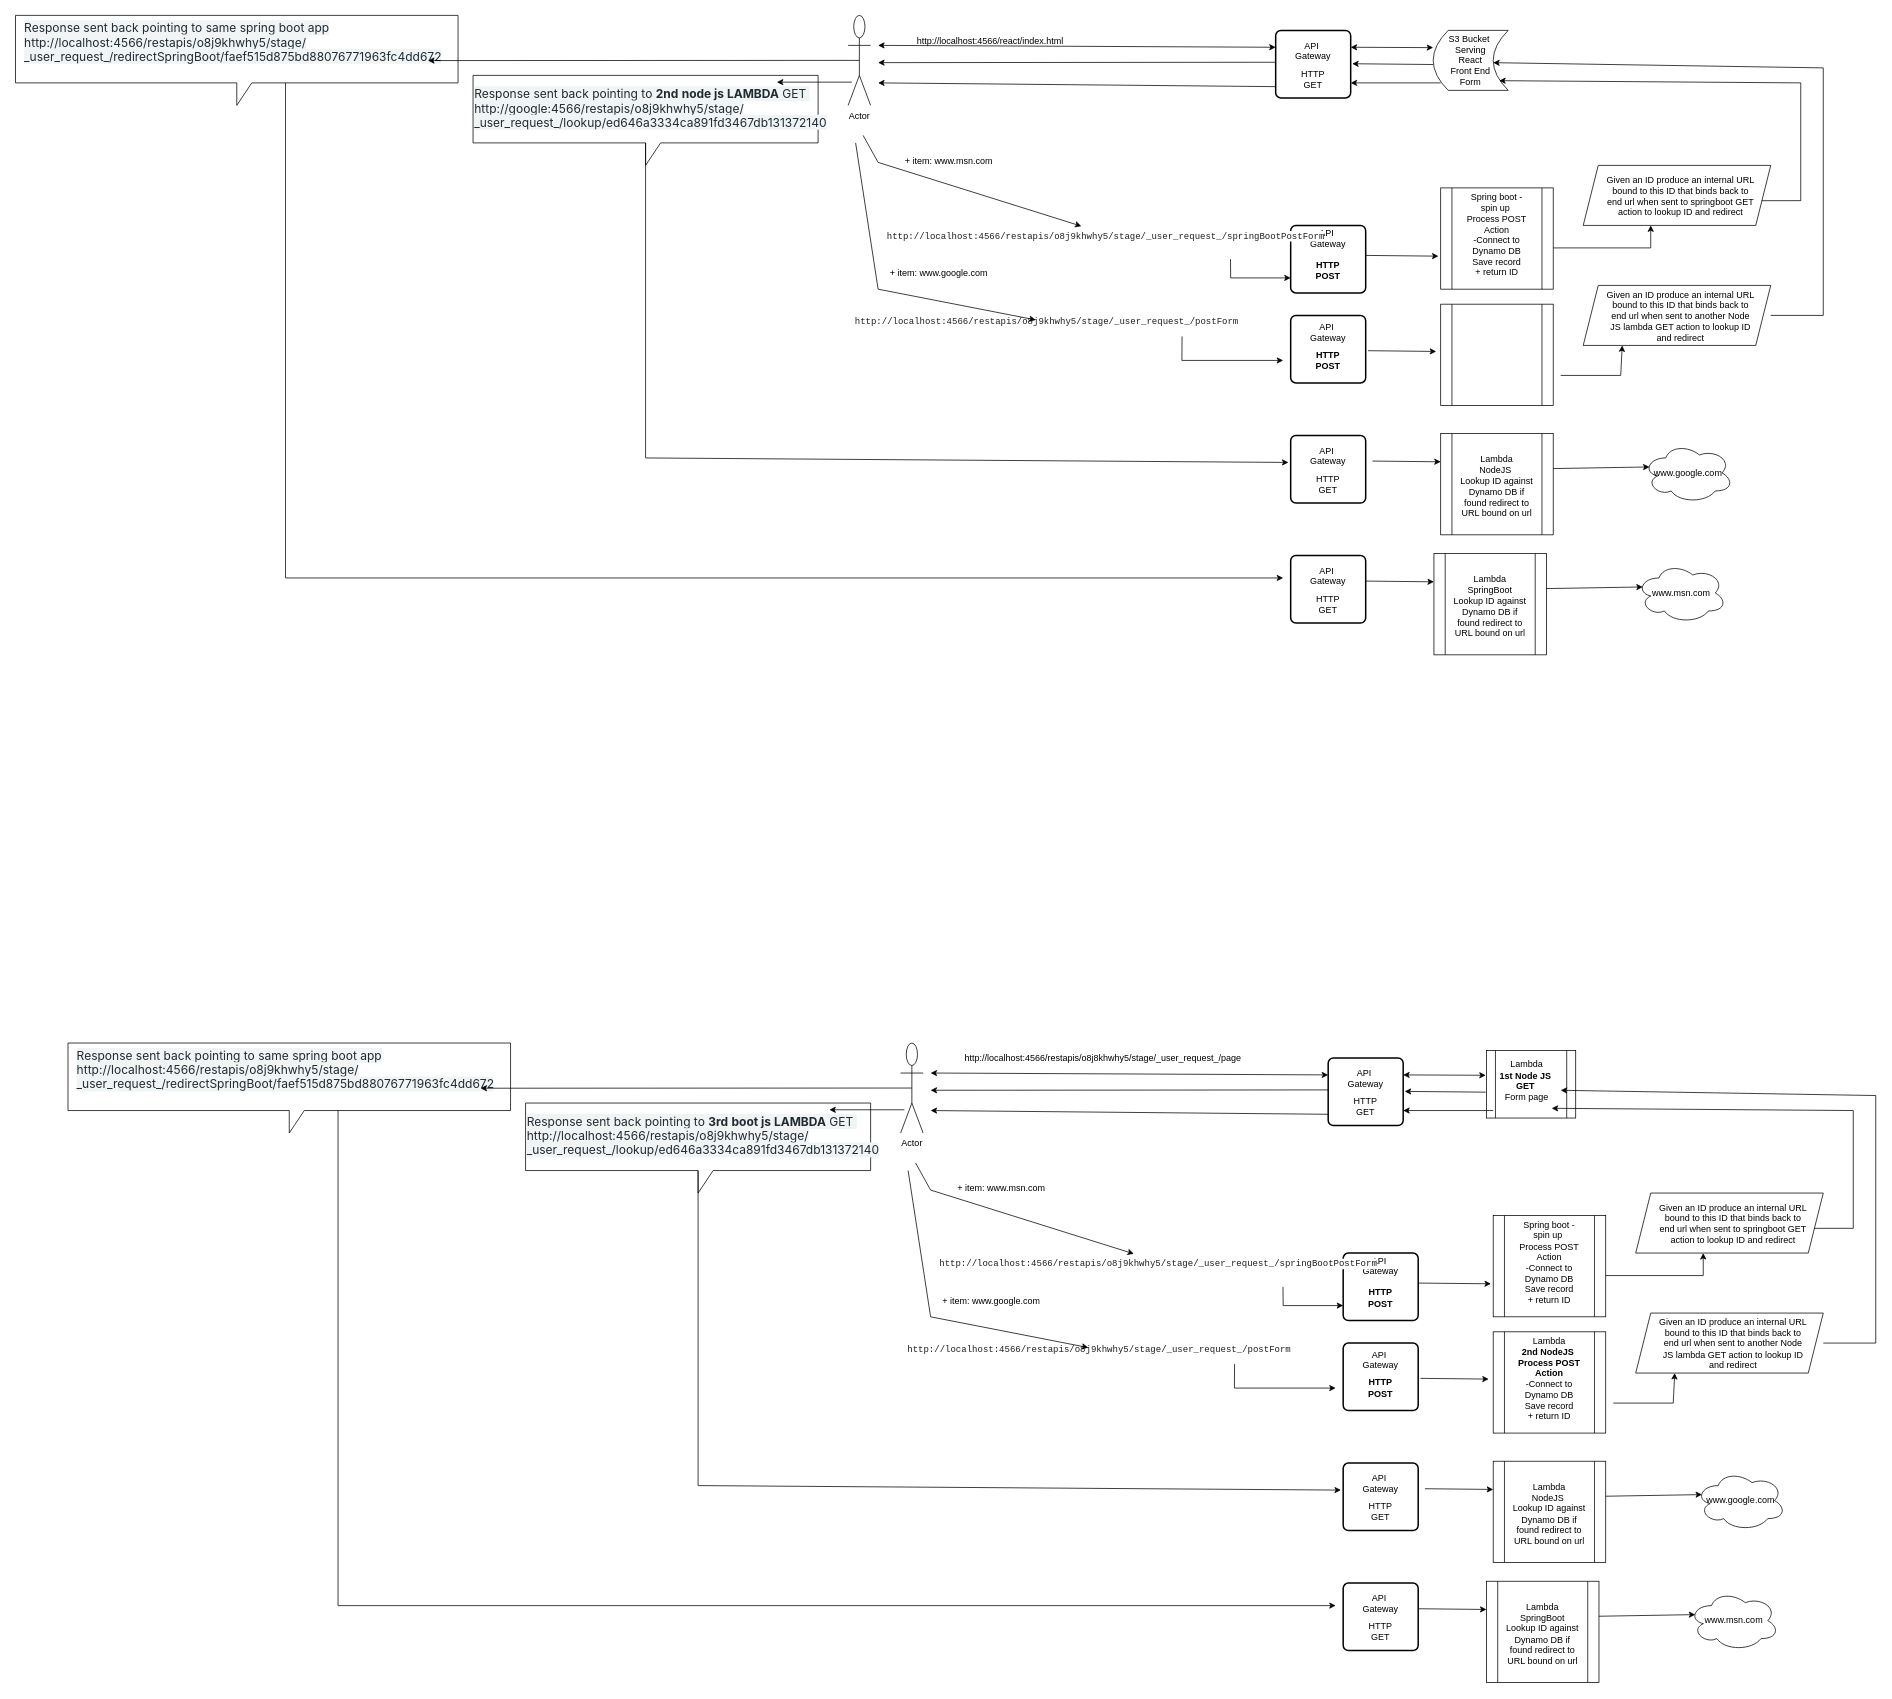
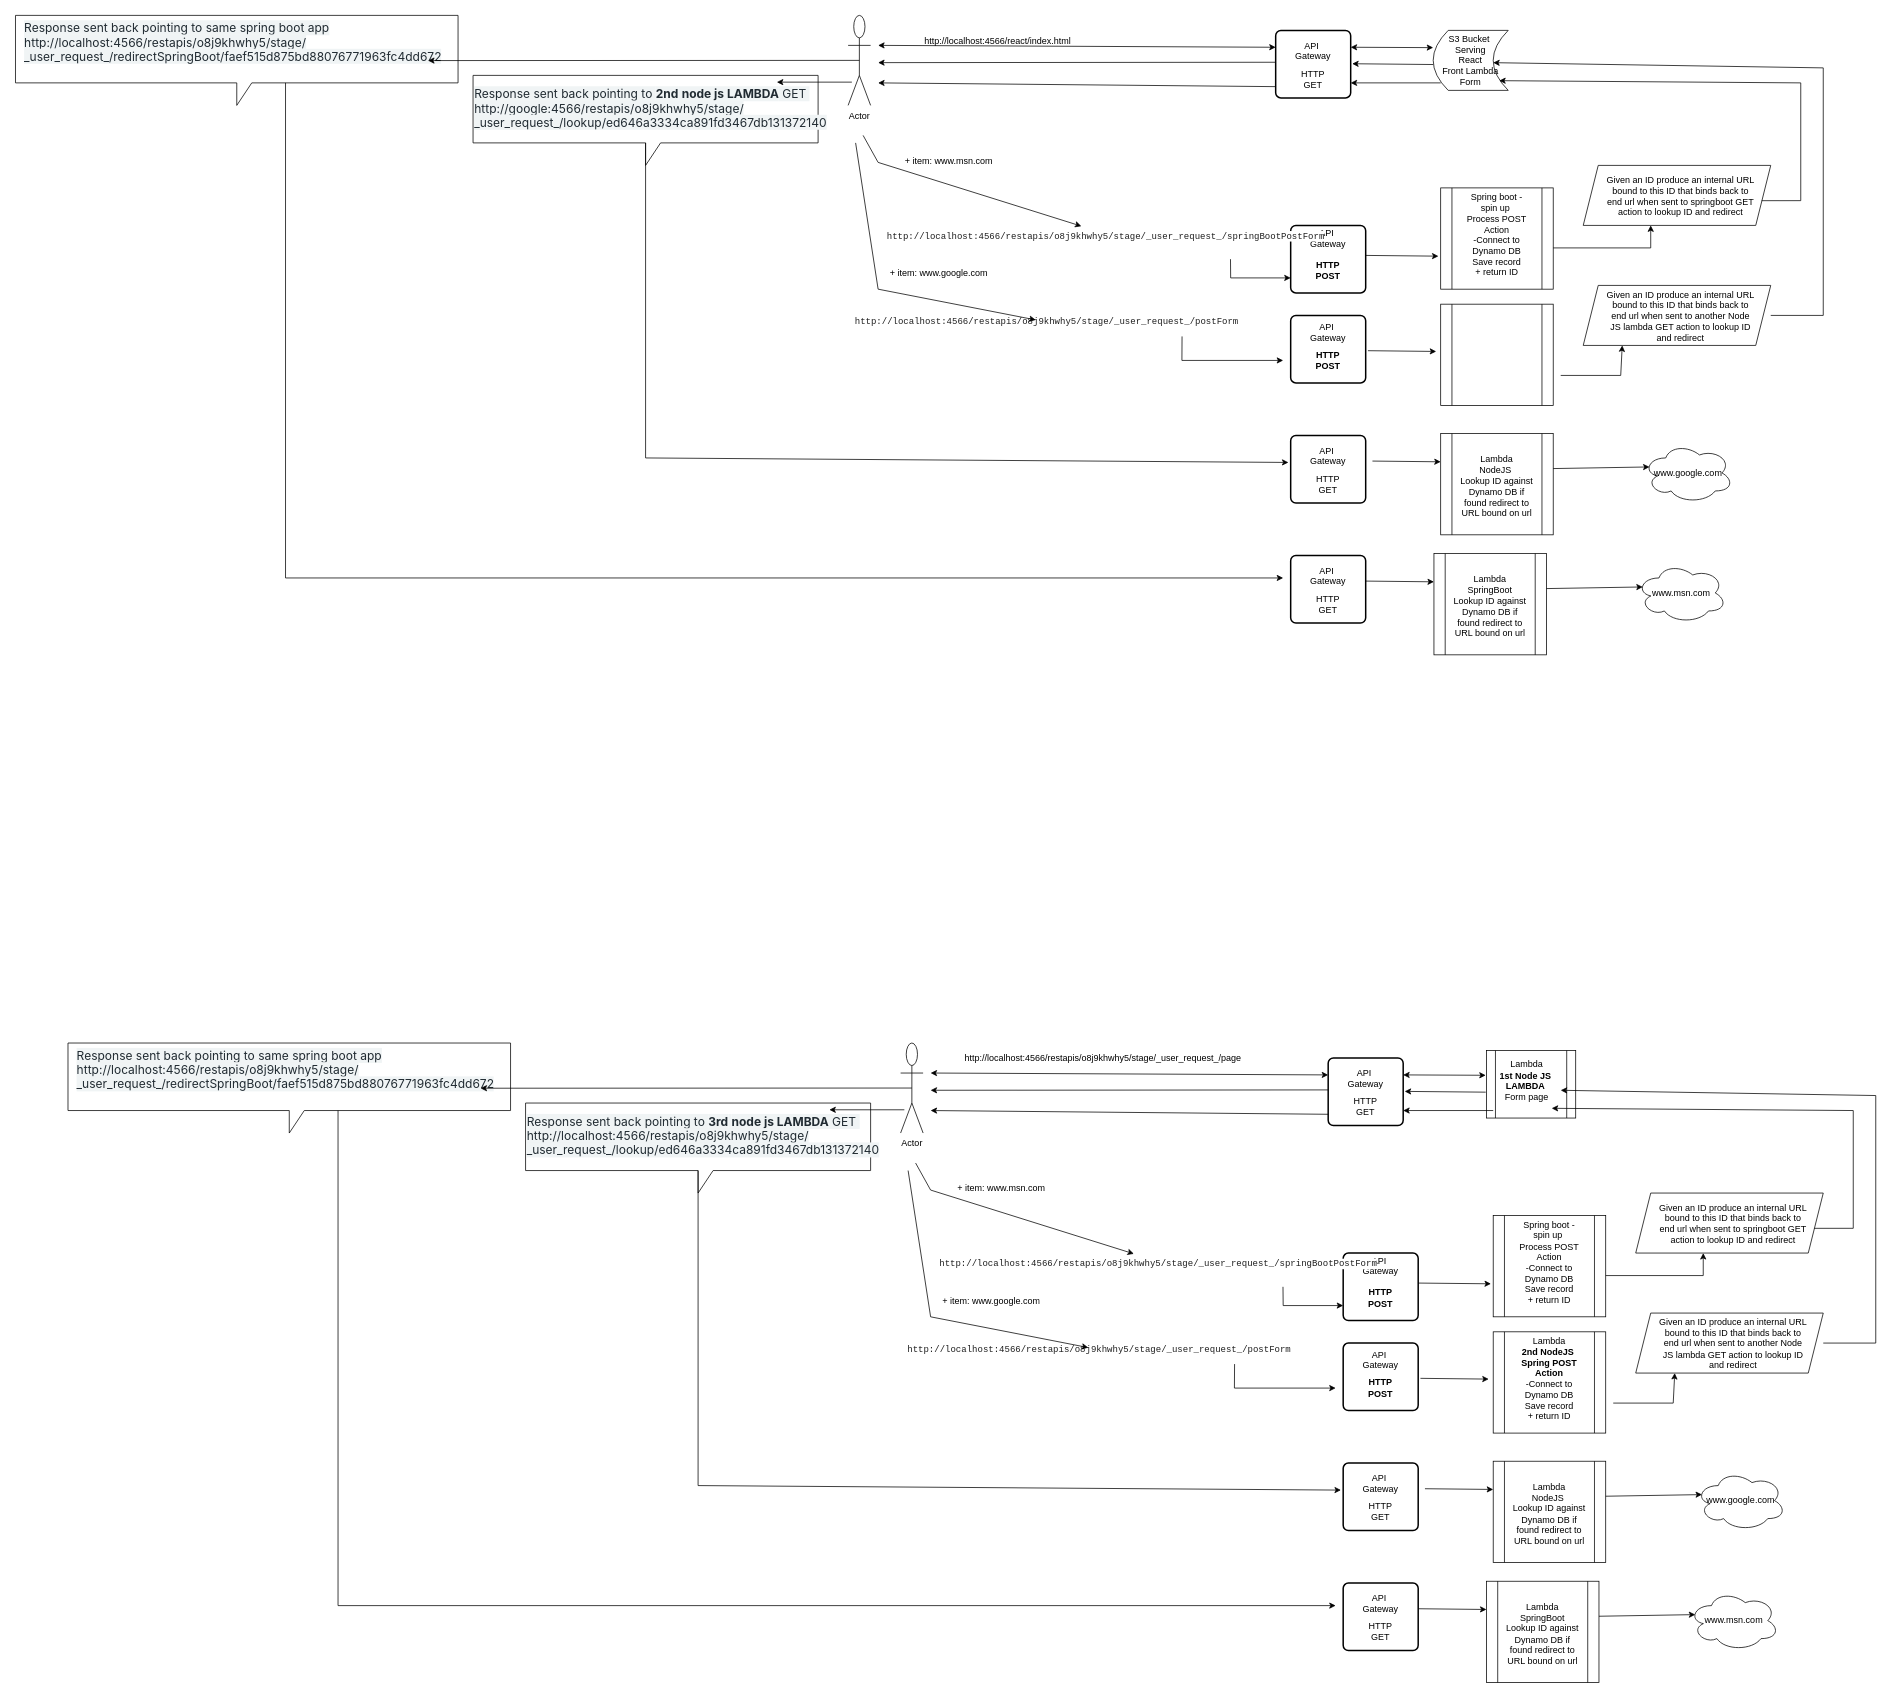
node "http://localhost:4566/react/index.html": moved (1002, 45) -> (1009, 45)
node "S3 Bucket Serving React Front End Form": label "S3 Bucket Serving React Front End Form" -> "S3 Bucket Serving React Front Lambda Form"
node "http://localhost:4566/restapis/o8j8khwhy5/stage/_user_request_/page": label "http://localhost:4566/restapis/o8j8khwhy5/stage/_user_request_/page" -> "http://localhost:4566/restapis/o8j9khwhy5/stage/_user_request_/page"
node "Lambda 1st Node JS GET Form page": label "Lambda 1st Node JS GET Form page" -> "Lambda 1st Node JS LAMBDA Form page"
node "Response sent back pointing to 3rd boot js LAMBDA GET http://localhost:4566/restapis/o8j9khwhy5/stage/ _user_request_/lookup/ed646a3334ca891fd3467db131372140": label "Response sent back pointing to 3rd boot js LAMBDA GET http://localhost:4566/restapis/o8j9khwhy5/stage/ _user_request_/lookup/ed646a3334ca891fd3467db131372140" -> "Response sent back pointing to 3rd node js LAMBDA GET http://localhost:4566/restapis/o8j9khwhy5/stage/ _user_request_/lookup/ed646a3334ca891fd3467db131372140"
node "Lambda 2nd NodeJS Process POST Action -Connect to Dynamo DB Save record + return ID": label "Lambda 2nd NodeJS Process POST Action -Connect to Dynamo DB Save record + return ID" -> "Lambda 2nd NodeJS Spring POST Action -Connect to Dynamo DB Save record + return ID"
